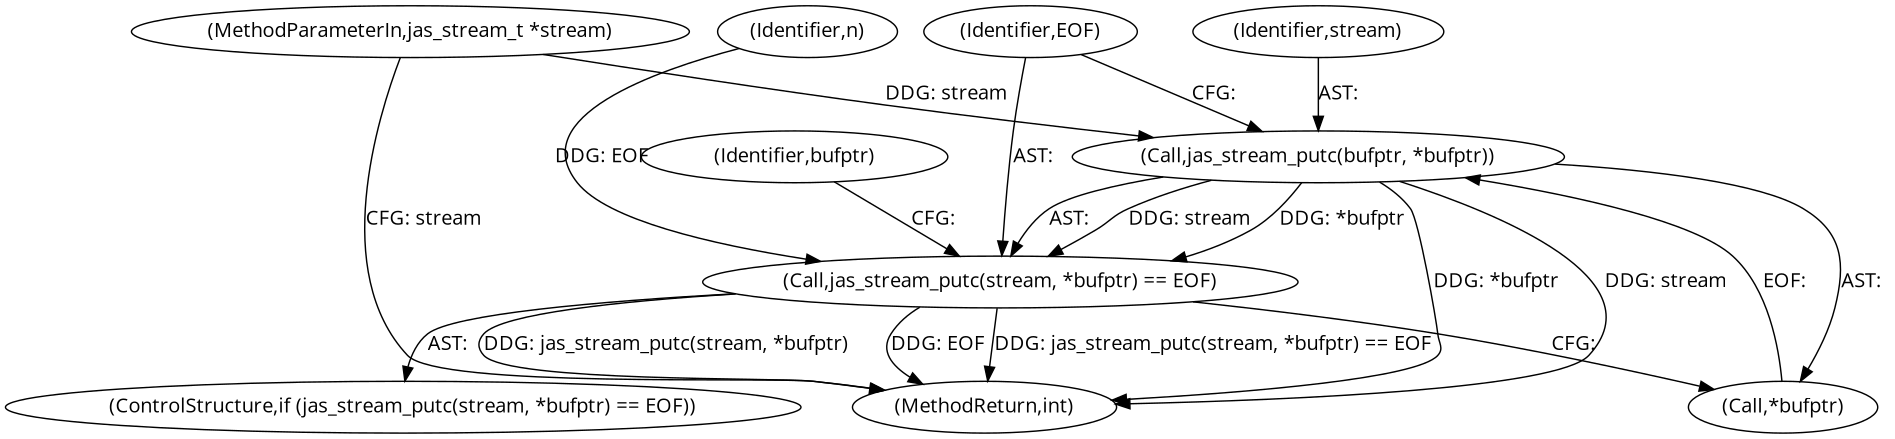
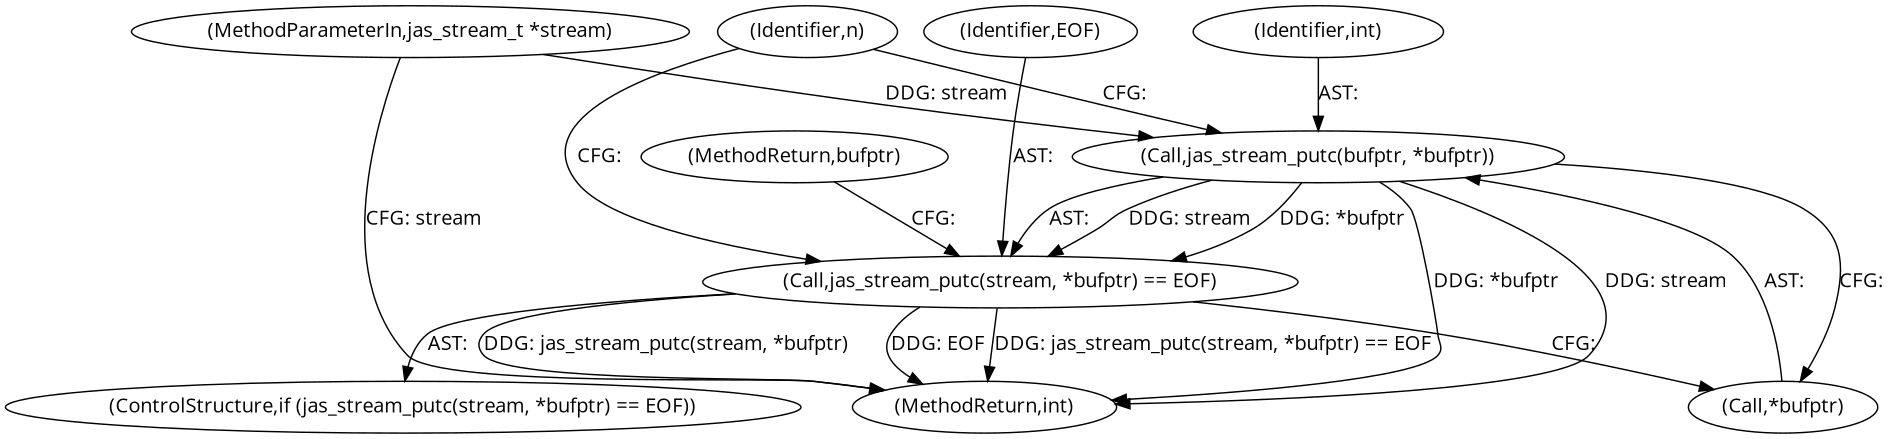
node "(Identifier,stream)": label "(Identifier,stream)" -> "(Identifier,int)"
edge "(Identifier,EOF)" -> "(Call,jas_stream_putc(bufptr, *bufptr))": now "(Identifier,n)" -> "(Call,jas_stream_putc(bufptr, *bufptr))"
edge "(Identifier,n)" -> "(Call,jas_stream_putc(stream, *bufptr) == EOF)": label "DDG: EOF" -> "CFG: "
node "(Identifier,bufptr)": label "(Identifier,bufptr)" -> "(MethodReturn,bufptr)"
edge "(Call,*bufptr)" -> "(Call,jas_stream_putc(bufptr, *bufptr))": label "EOF: " -> "AST: "
edge "(Call,jas_stream_putc(bufptr, *bufptr))" -> "(Call,*bufptr)": label "AST: " -> "CFG: "
